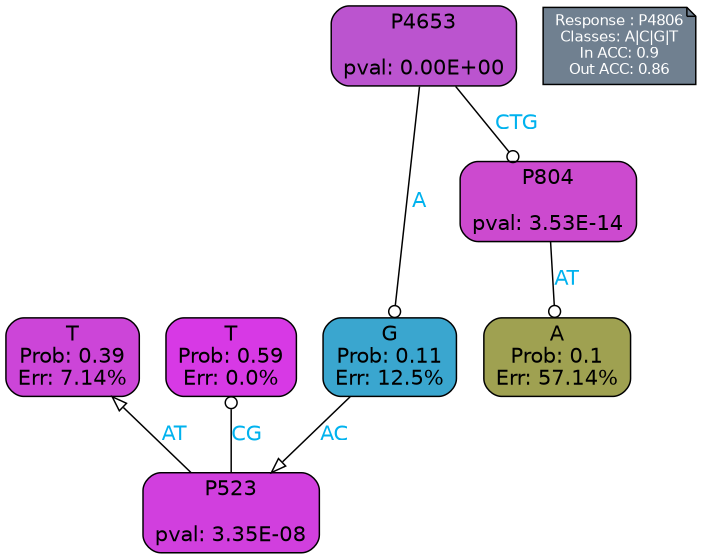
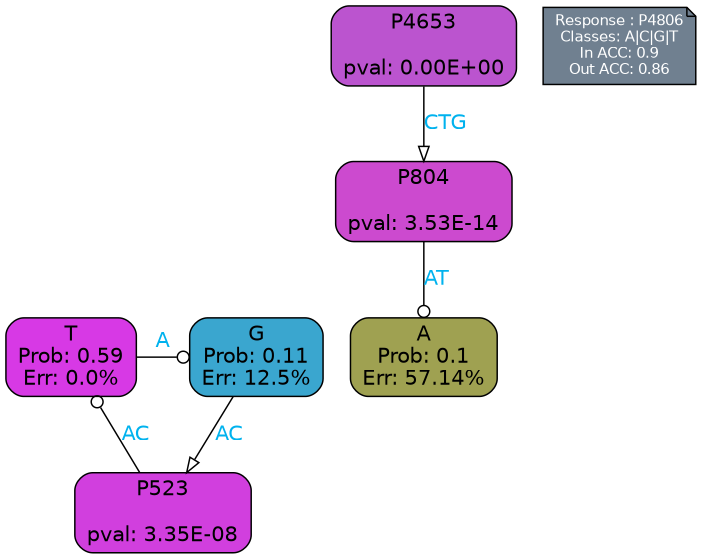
edge "P4653 pval: 0.00E+00" -> "P804 pval: 3.53E-14": arrowhead odot -> onormal
edge "P4653 pval: 0.00E+00" -> "G Prob: 0.11 Err: 12.5%": now "T Prob: 0.59 Err: 0.0%" -> "G Prob: 0.11 Err: 12.5%"
node "T Prob: 0.39 Err: 7.14%": removed
edge "P523 pval: 3.35E-08" -> "T Prob: 0.59 Err: 0.0%": label "CG" -> "AC"
